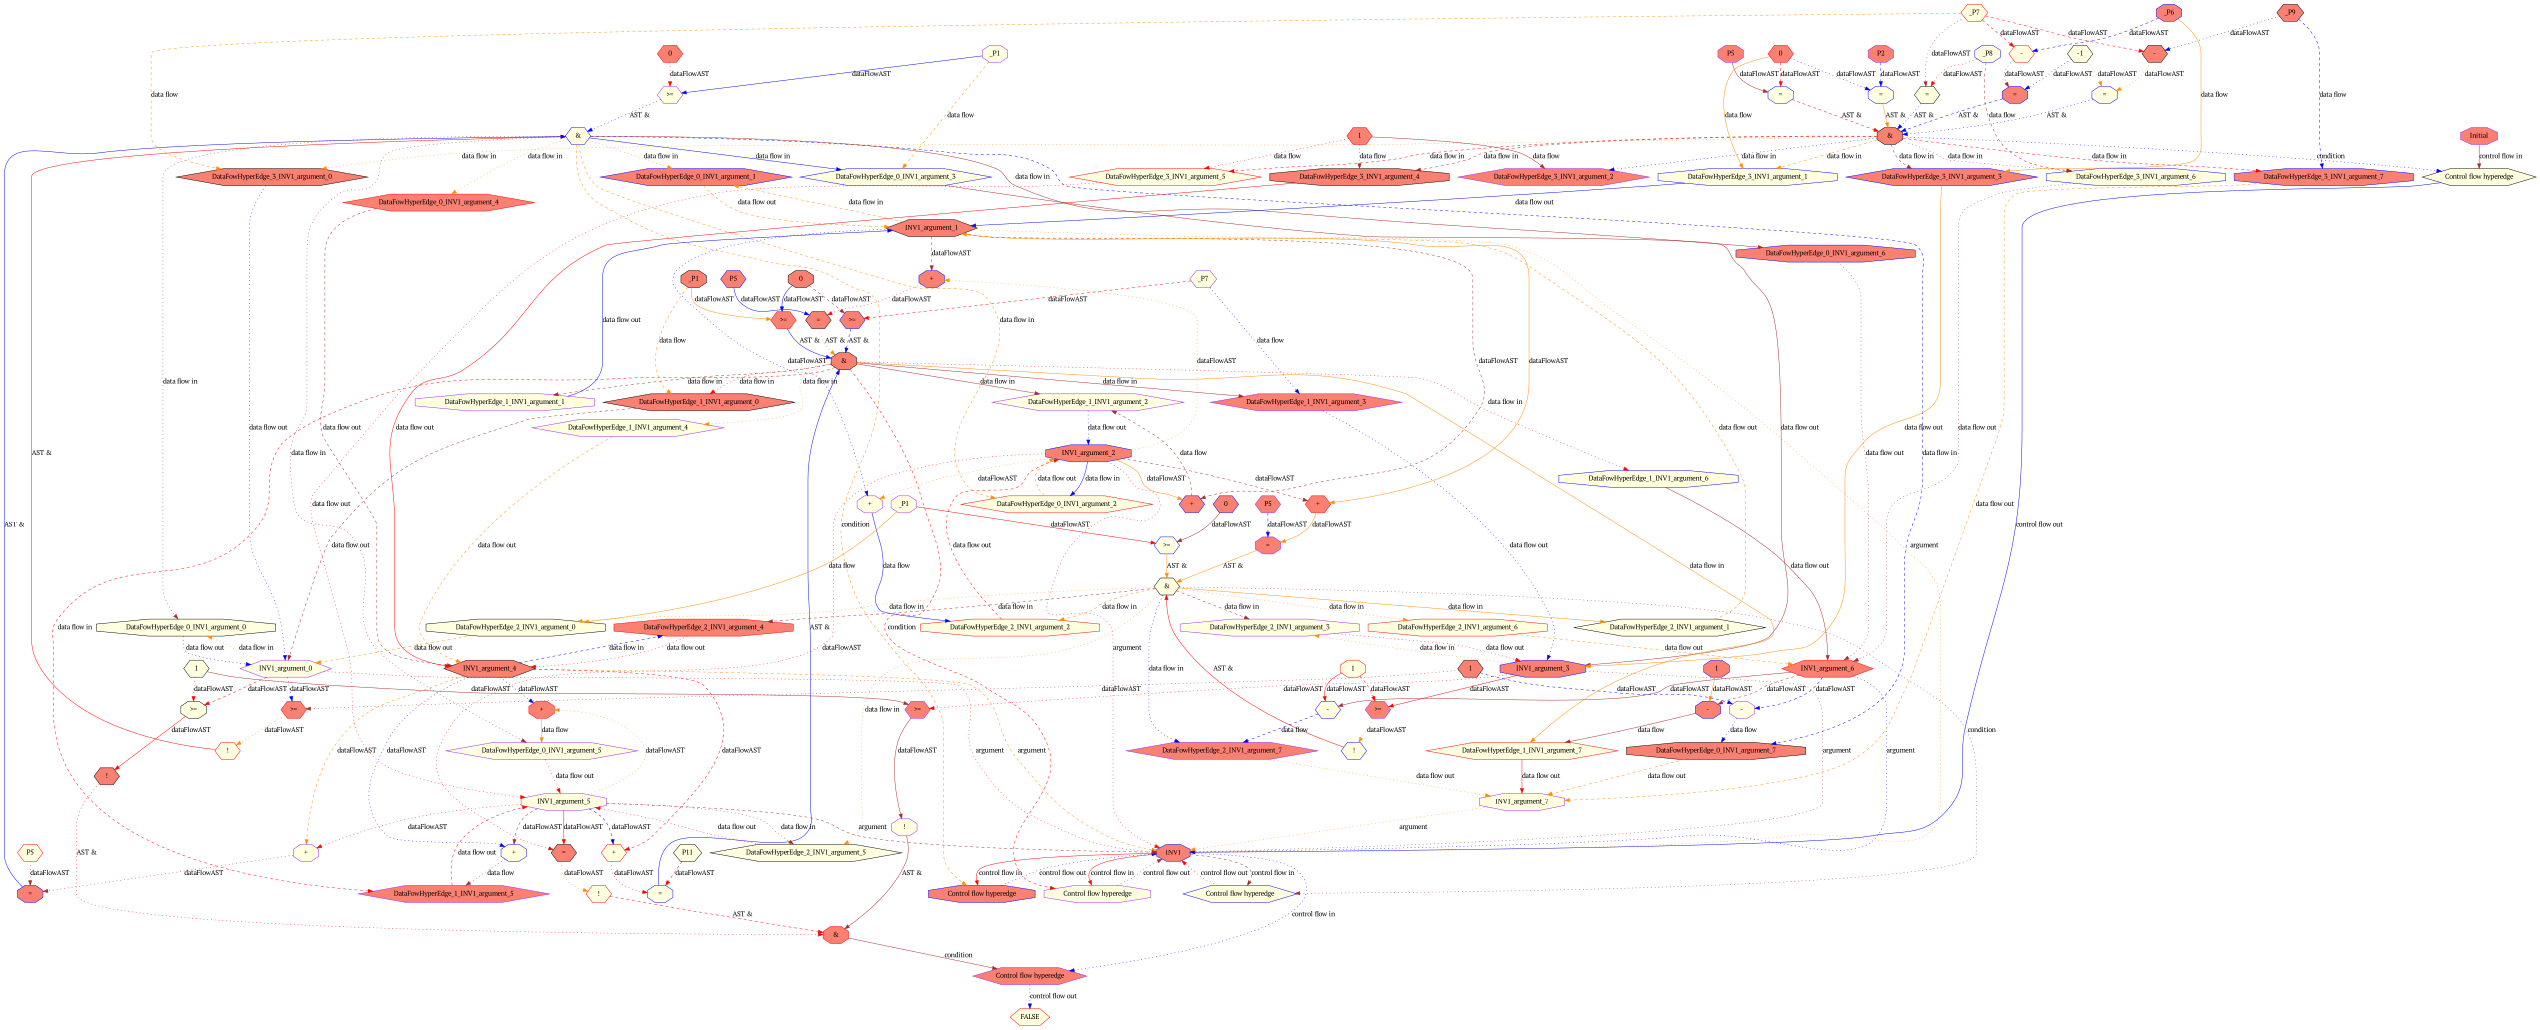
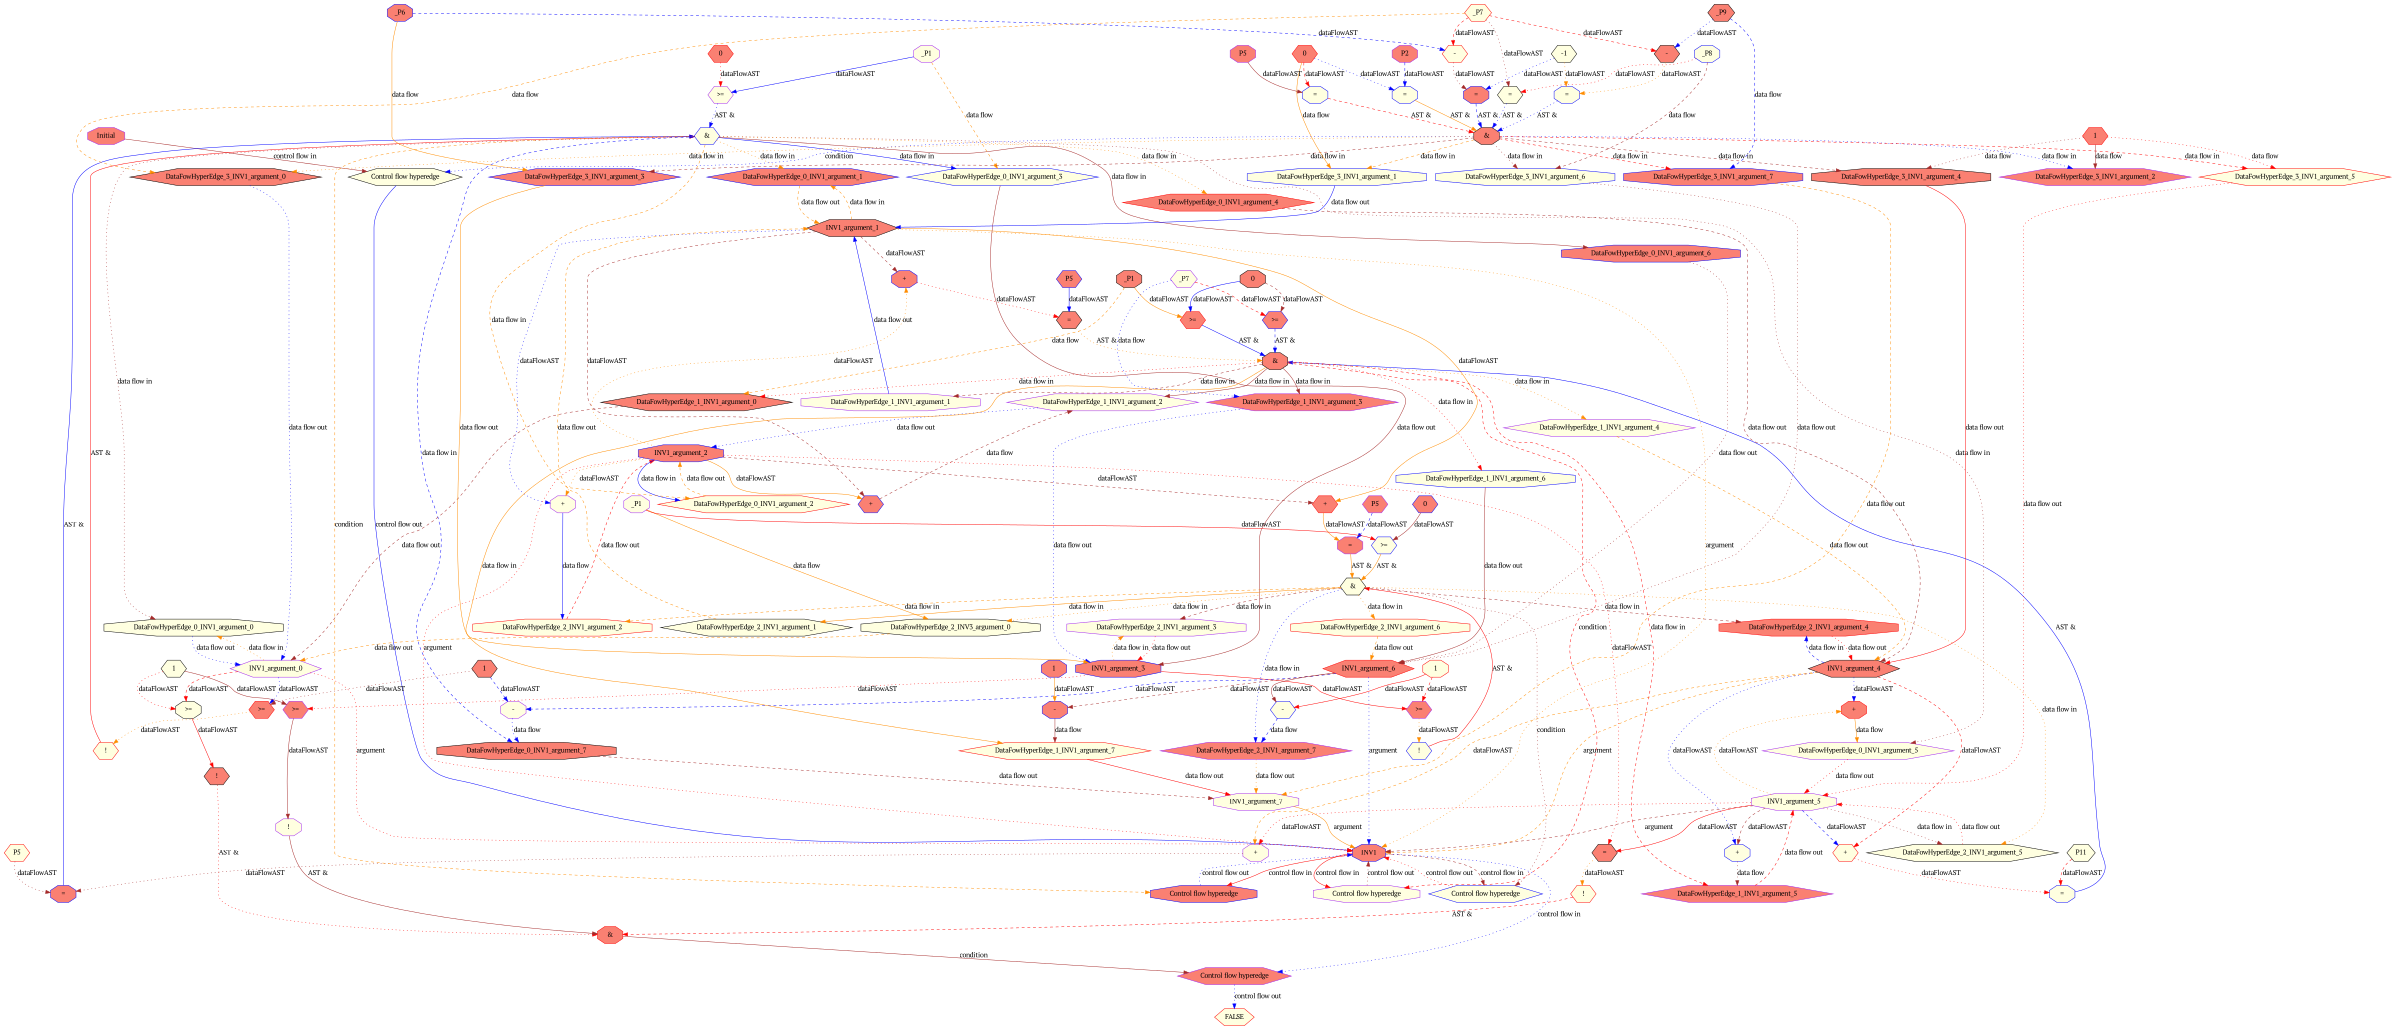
node "DataFowHyperEdge_2_INV1_argument_0": label "DataFowHyperEdge_2_INV1_argument_0" -> "DataFowHyperEdge_2_INV3_argument_0"
edge "DataFowHyperEdge_0_INV1_argument_7" -> "INV1_argument_7": color darkorange -> brown
edge "INV1_argument_7" -> "INV1": style dotted -> solid
edge "INV1_argument_3" -> "INV1": removed, label "argument"
